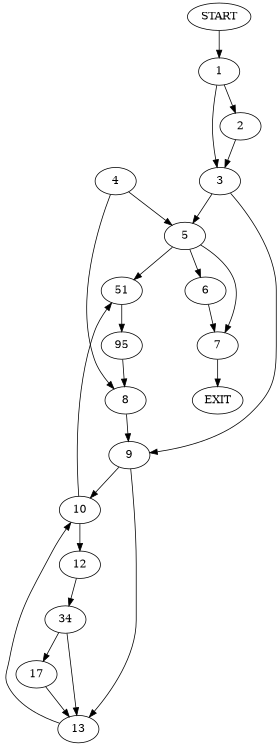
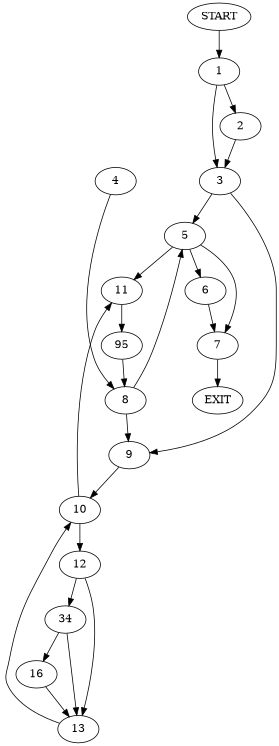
edge "4" -> "5": now "8" -> "5"
node "51": label "51" -> "11"
edge "9" -> "13": now "12" -> "13"
node "17": label "17" -> "16"
